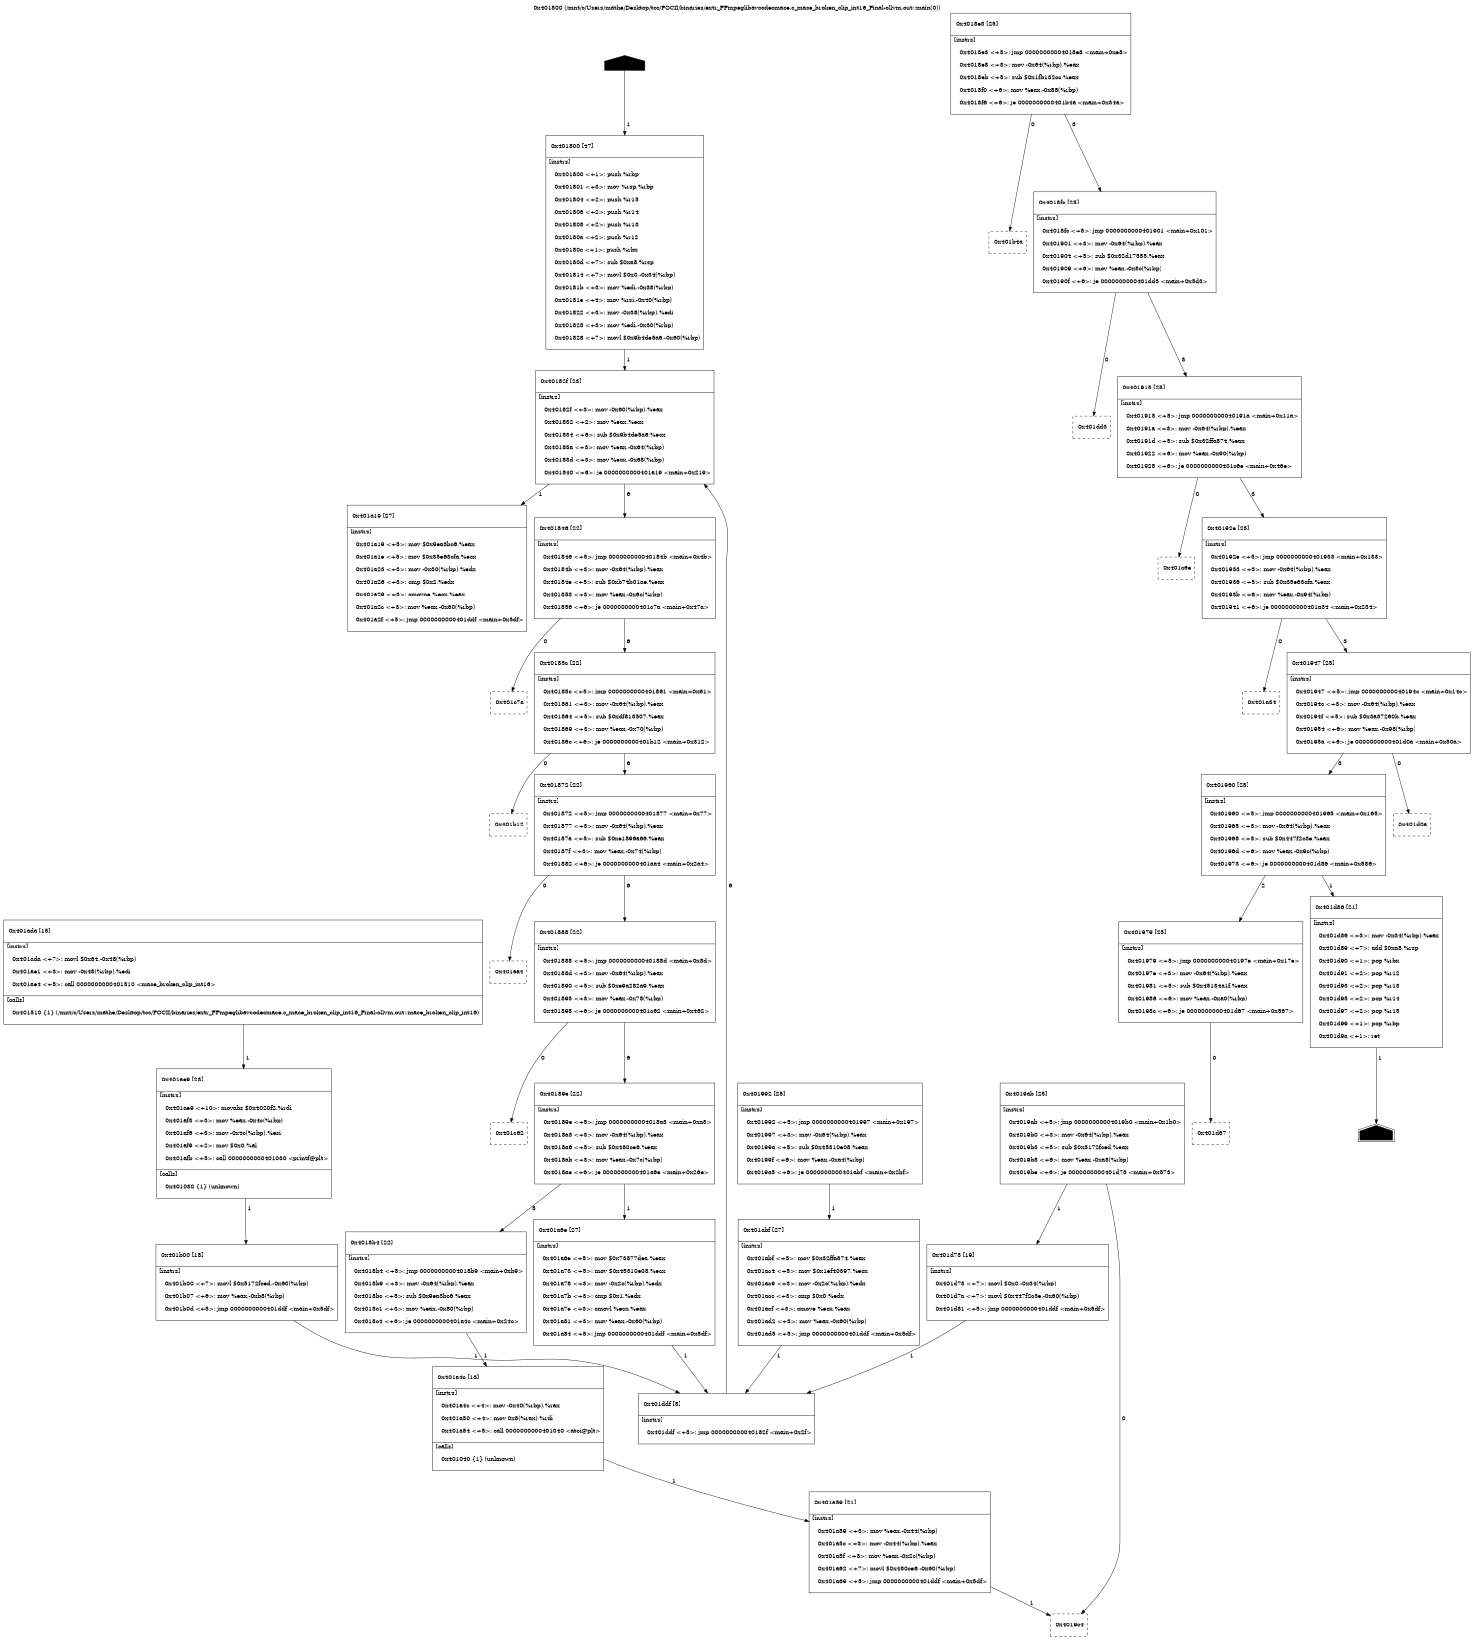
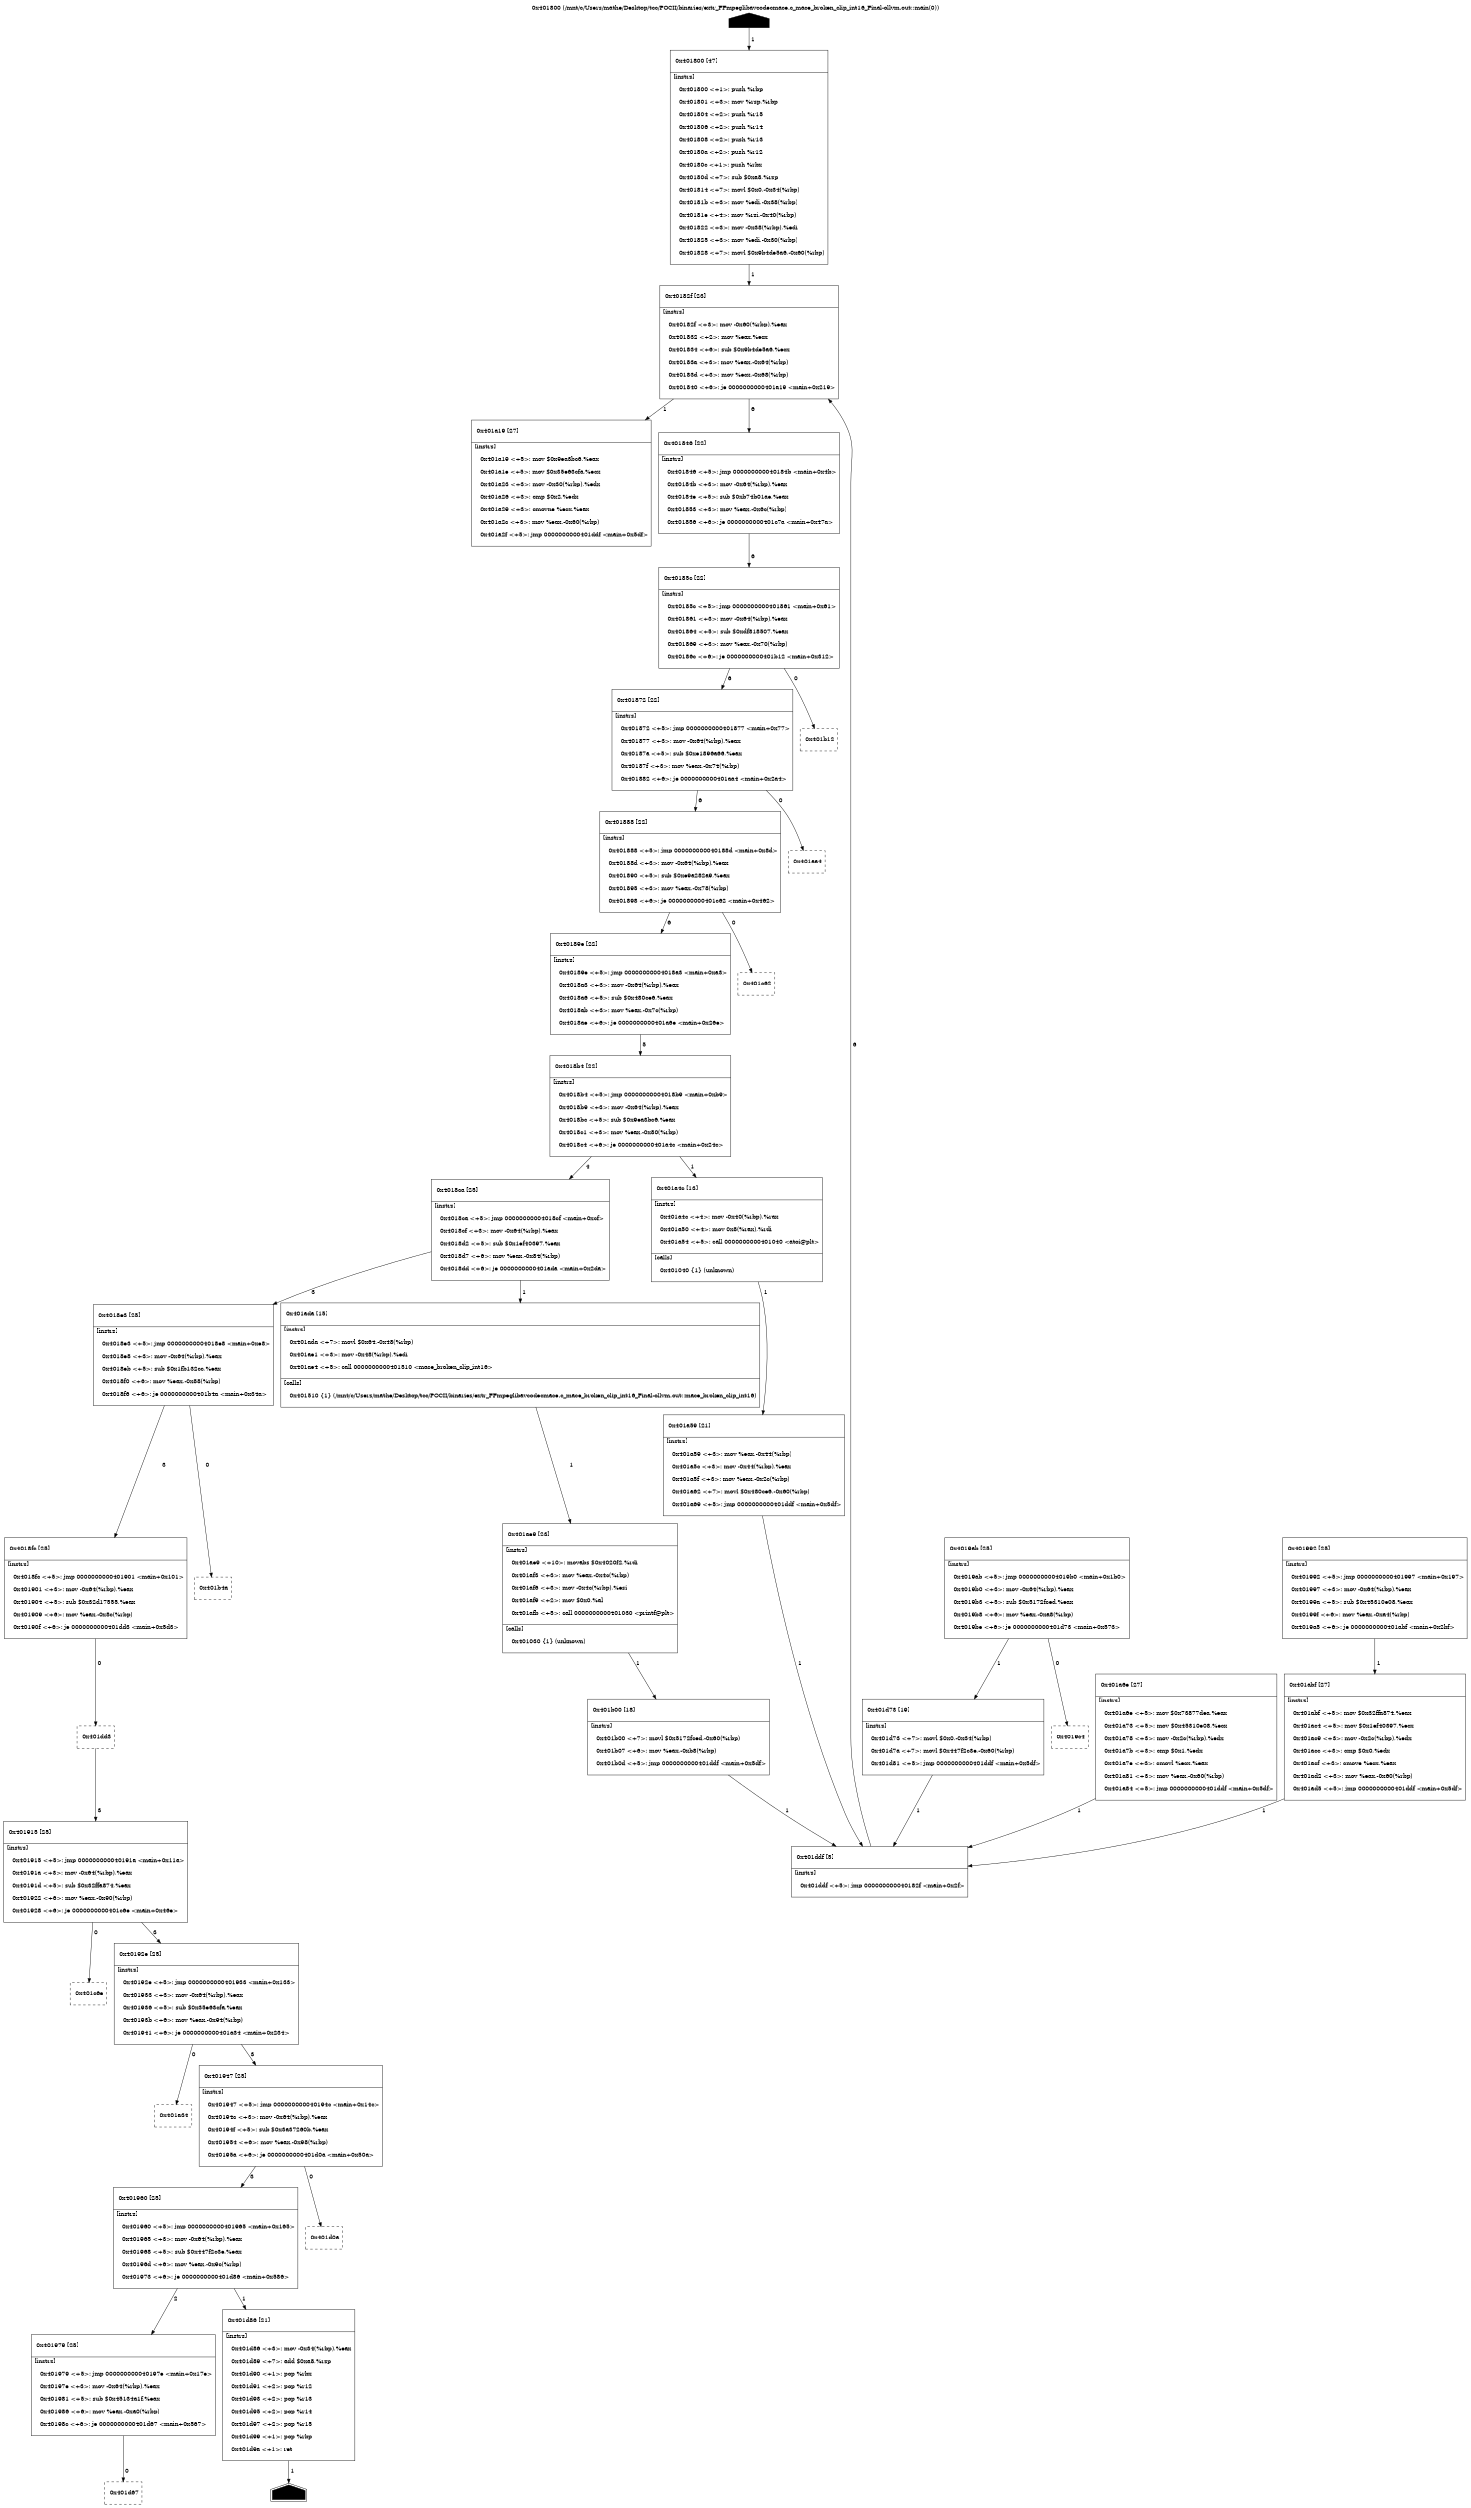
edge "0x4018fc [25]" -> "0x401915 [25]": now "0x401dd3" -> "0x401915 [25]"
node "0x401c7a": removed
edge "0x40189e [22]" -> "0x401a6e [27]": removed, label "1"
node "0x4018ca [25]": added
edge "0x401a59 [21]" -> "0x4019c4": now "0x401a59 [21]" -> "0x401ddf [5]"
